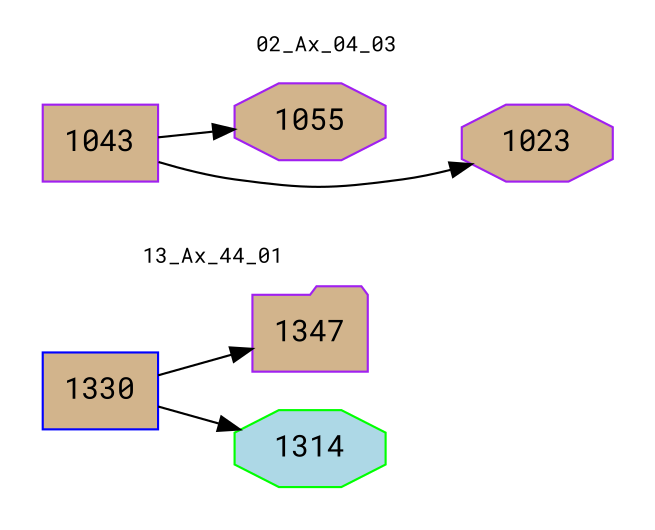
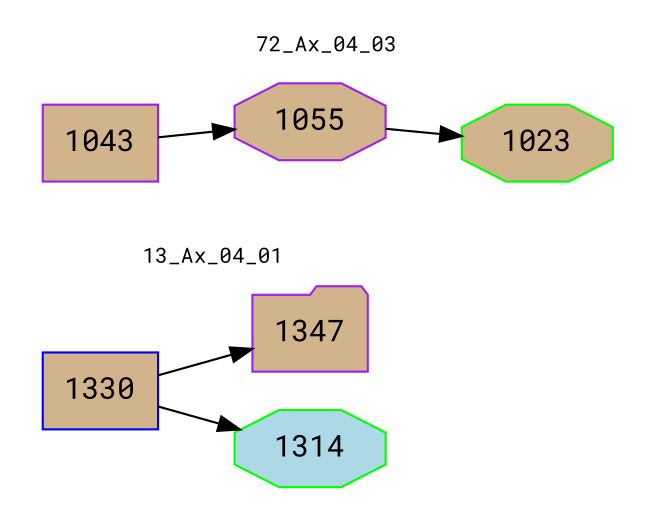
cluster "02_Ax_04_03": label "02_Ax_04_03" -> "72_Ax_04_03"
node "1023": color purple -> green
edge "1043" -> "1023": now "1055" -> "1023"
cluster "13_Ax_44_01": label "13_Ax_44_01" -> "13_Ax_04_01"
